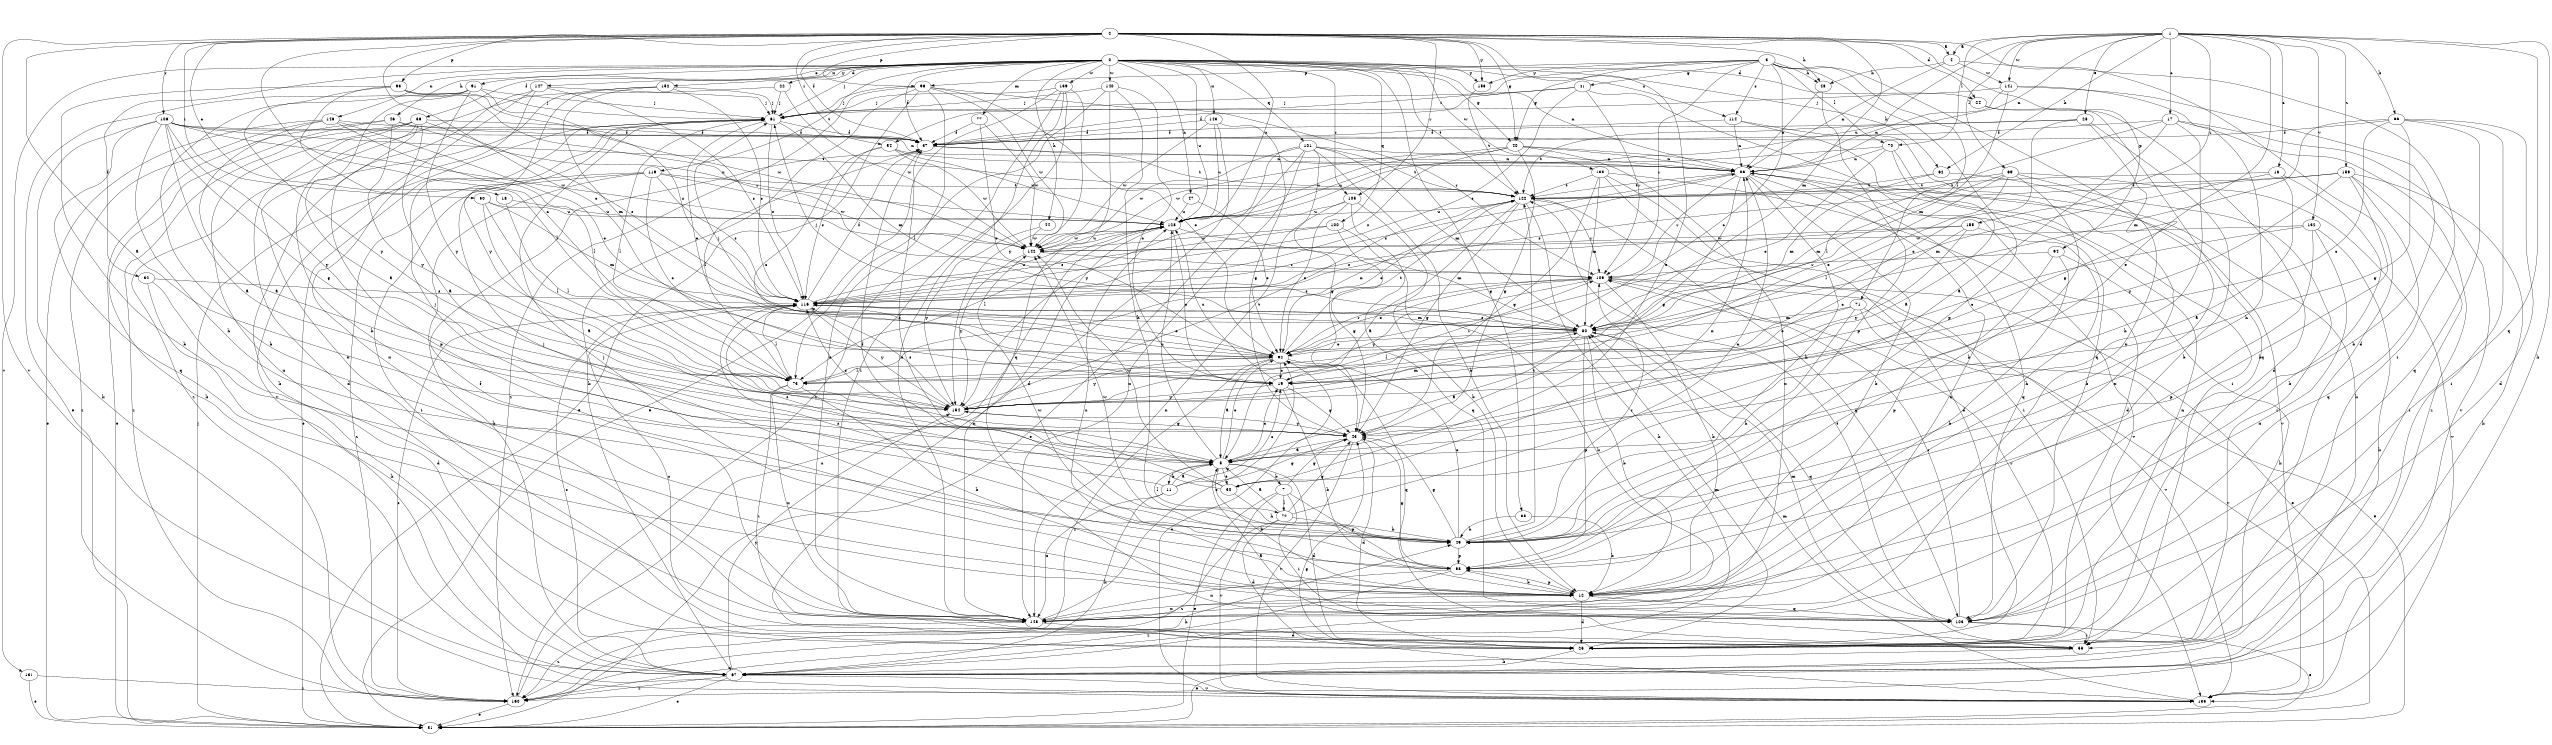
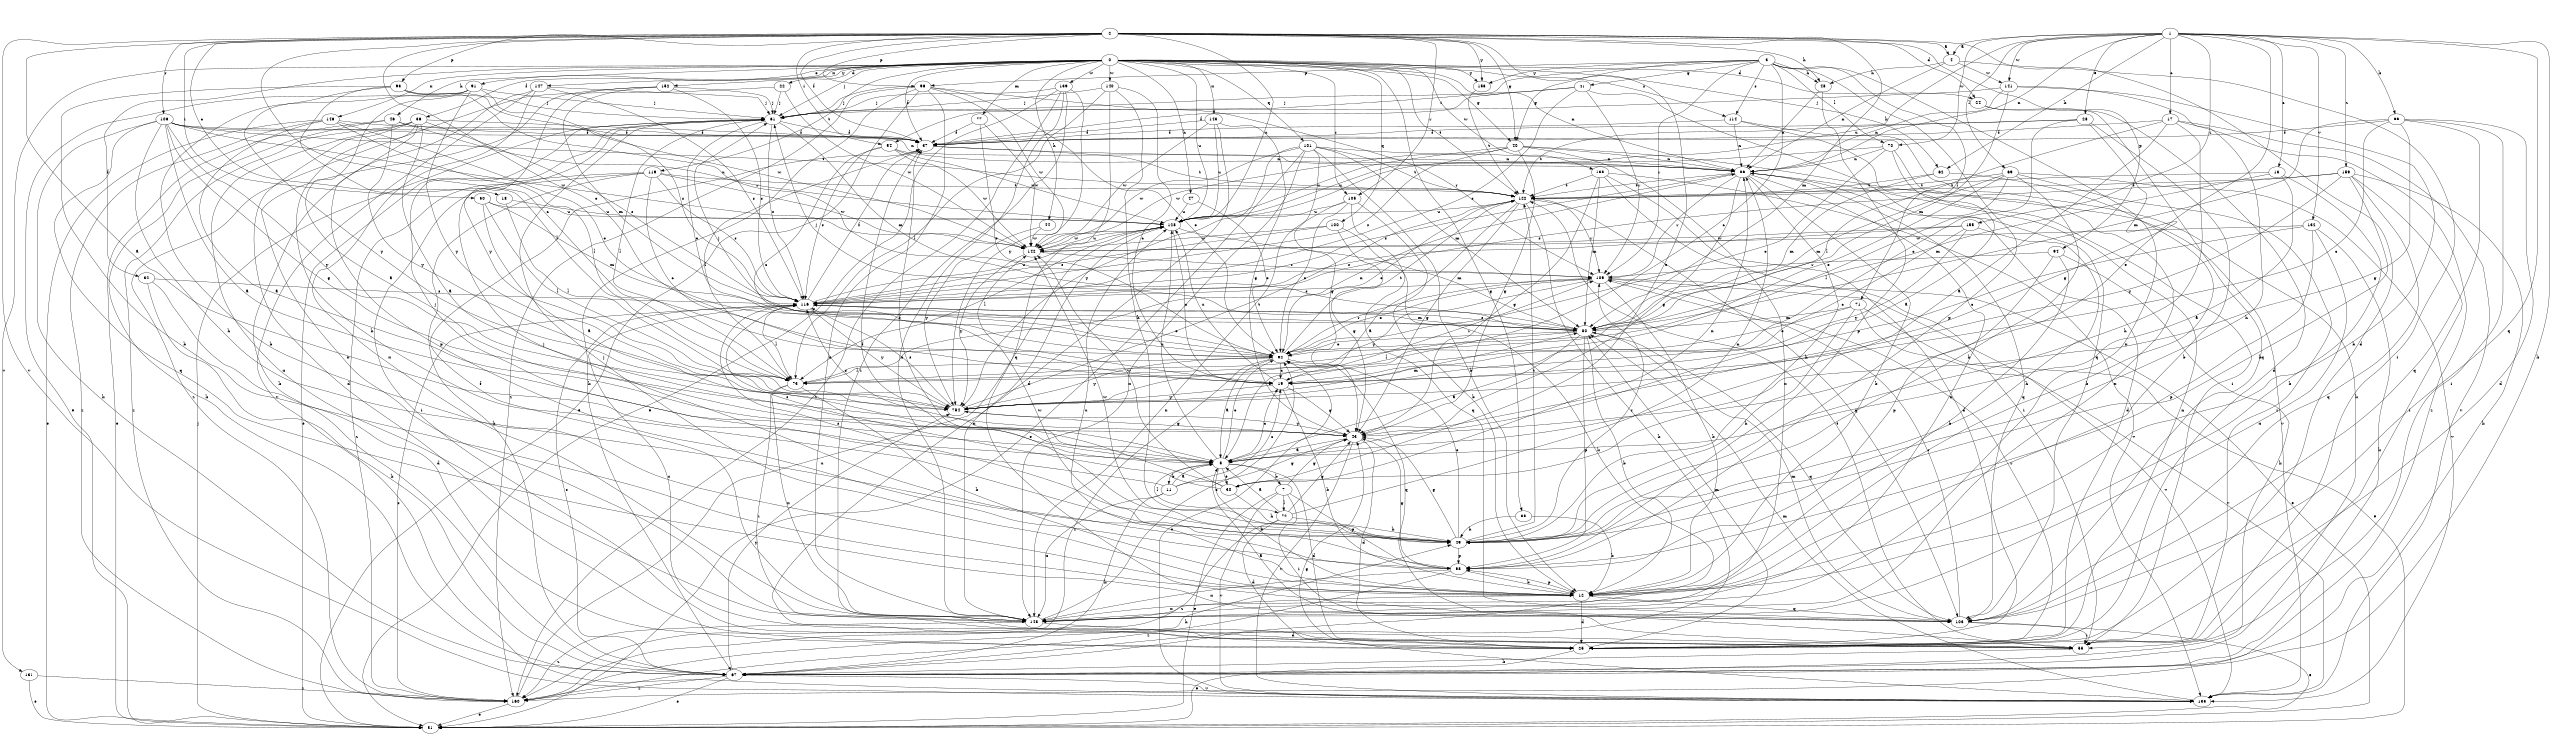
edge "1" -> "70": label "l" -> "w"
node "154": label "154" -> "754"
